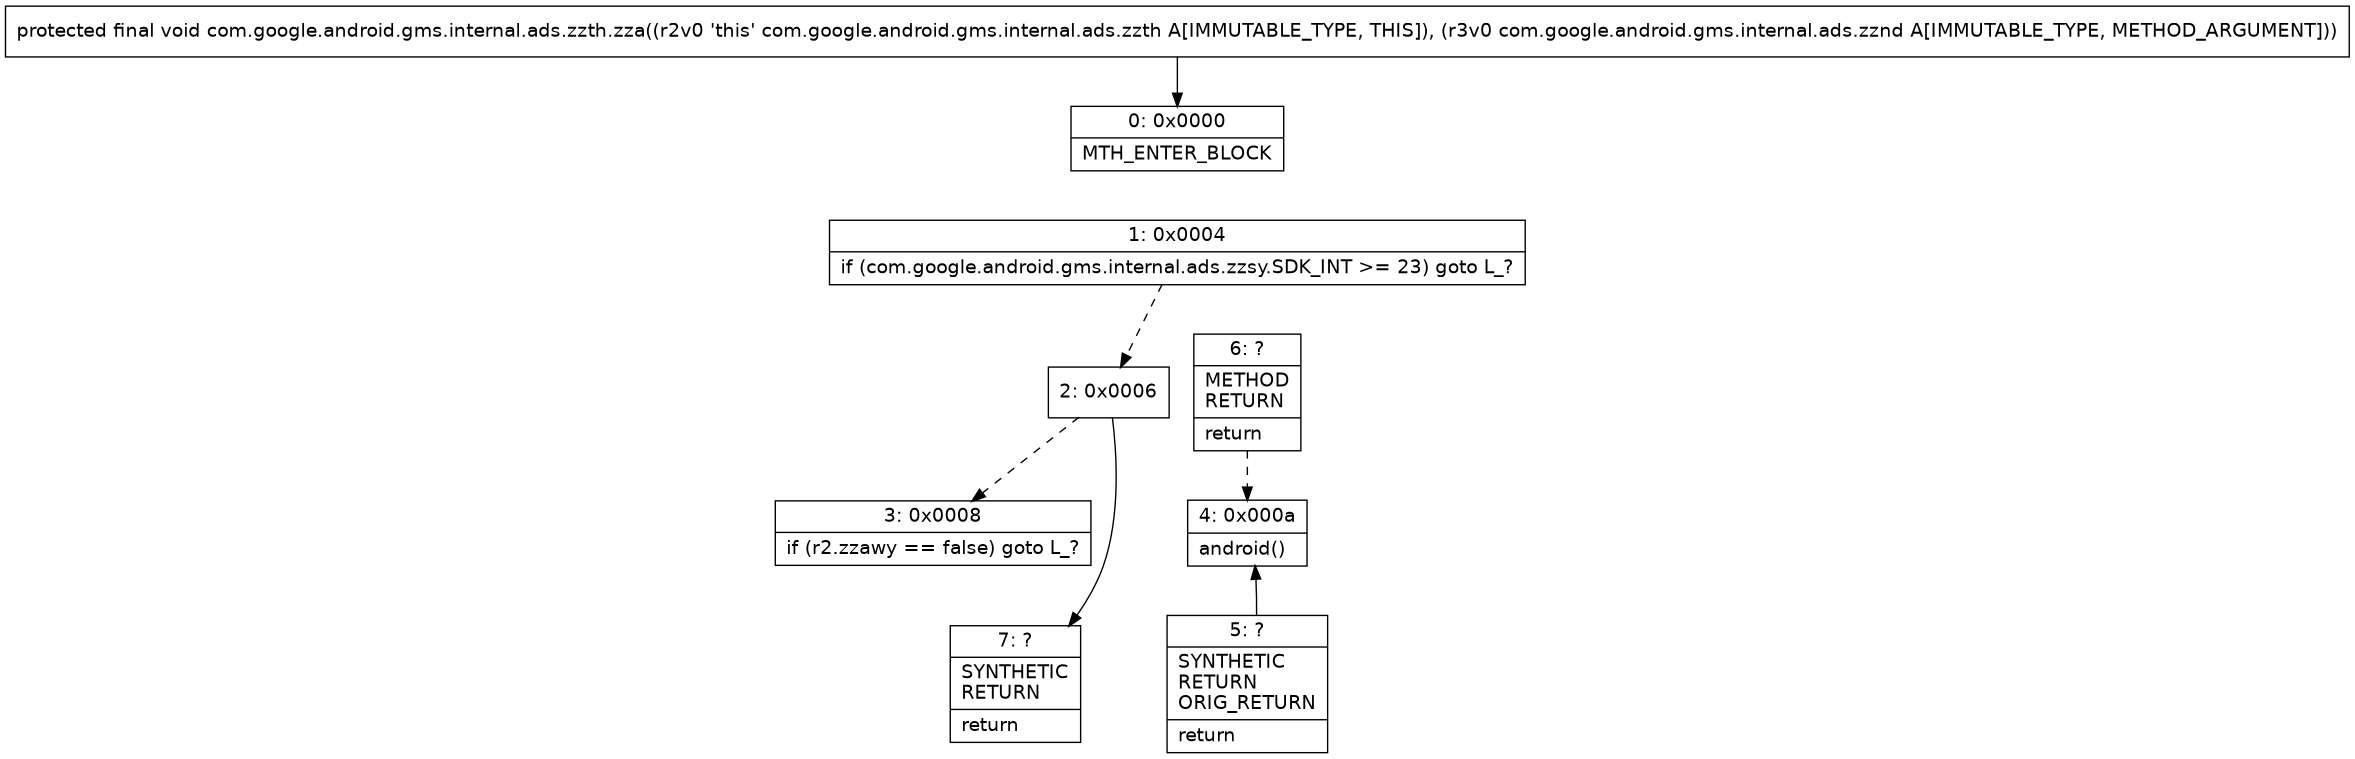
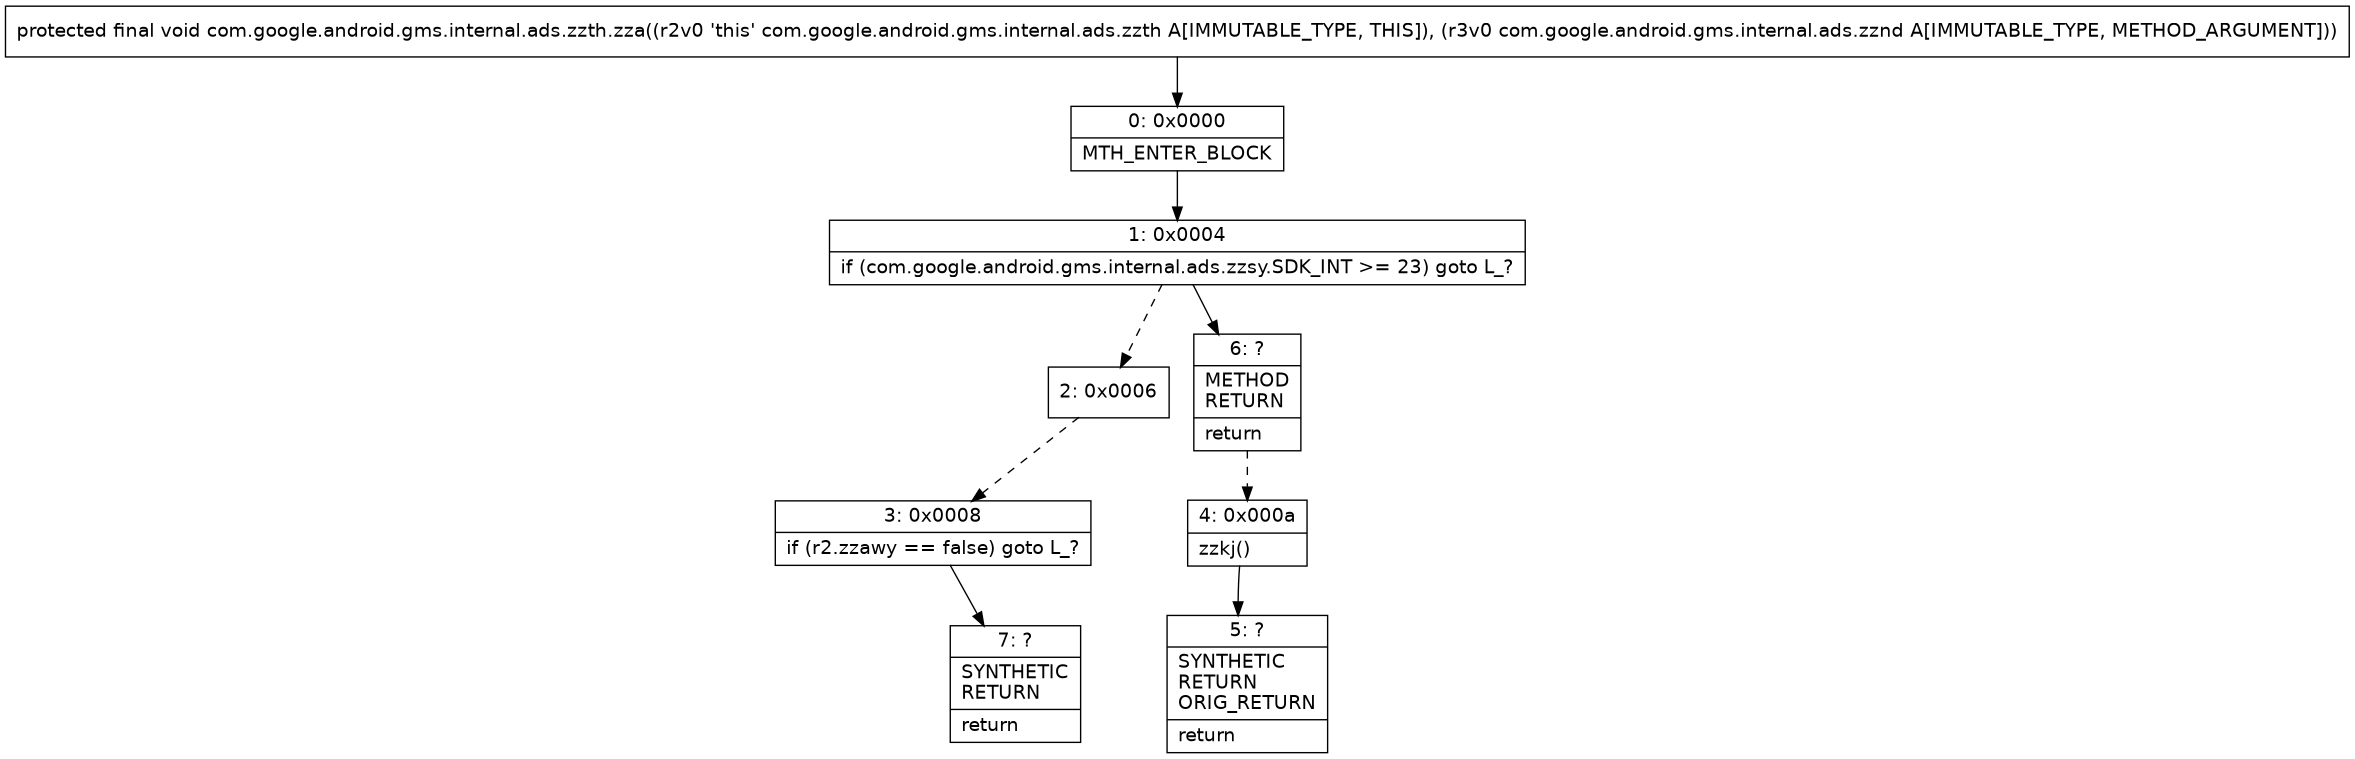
edge "0: 0x0000" -> "1: 0x0004": added
edge "1: 0x0004" -> "6: ?": added
edge "2: 0x0006" -> "7: ?": now "3: 0x0008" -> "7: ?"
node "4: 0x000a": text "android()" -> "zzkj()"
edge "5: ?" -> "4: 0x000a": reversed
